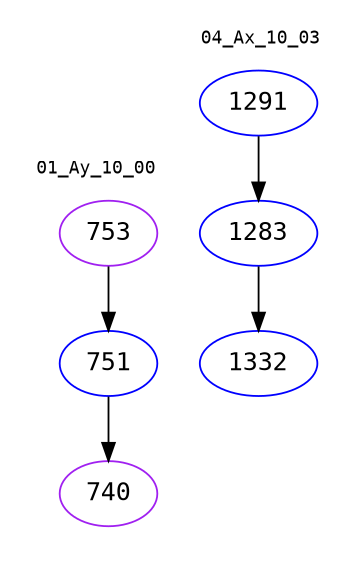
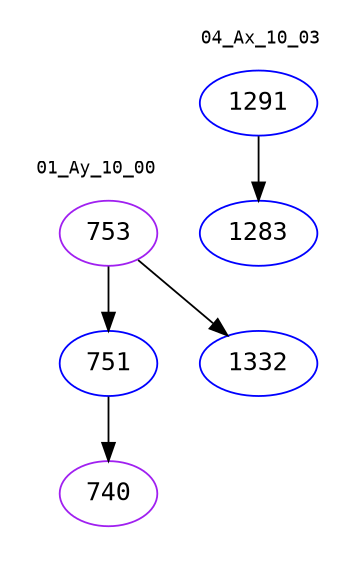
edge "1283" -> "1332": now "753" -> "1332"
